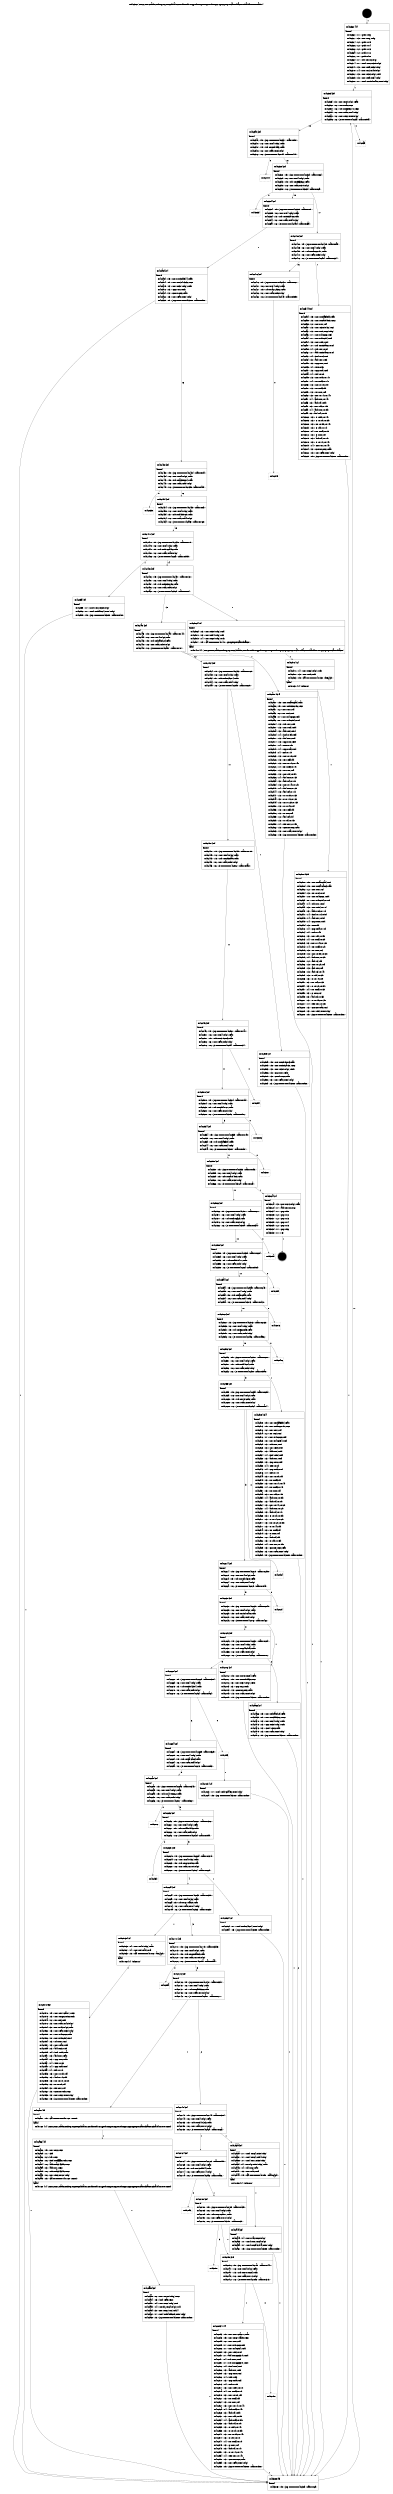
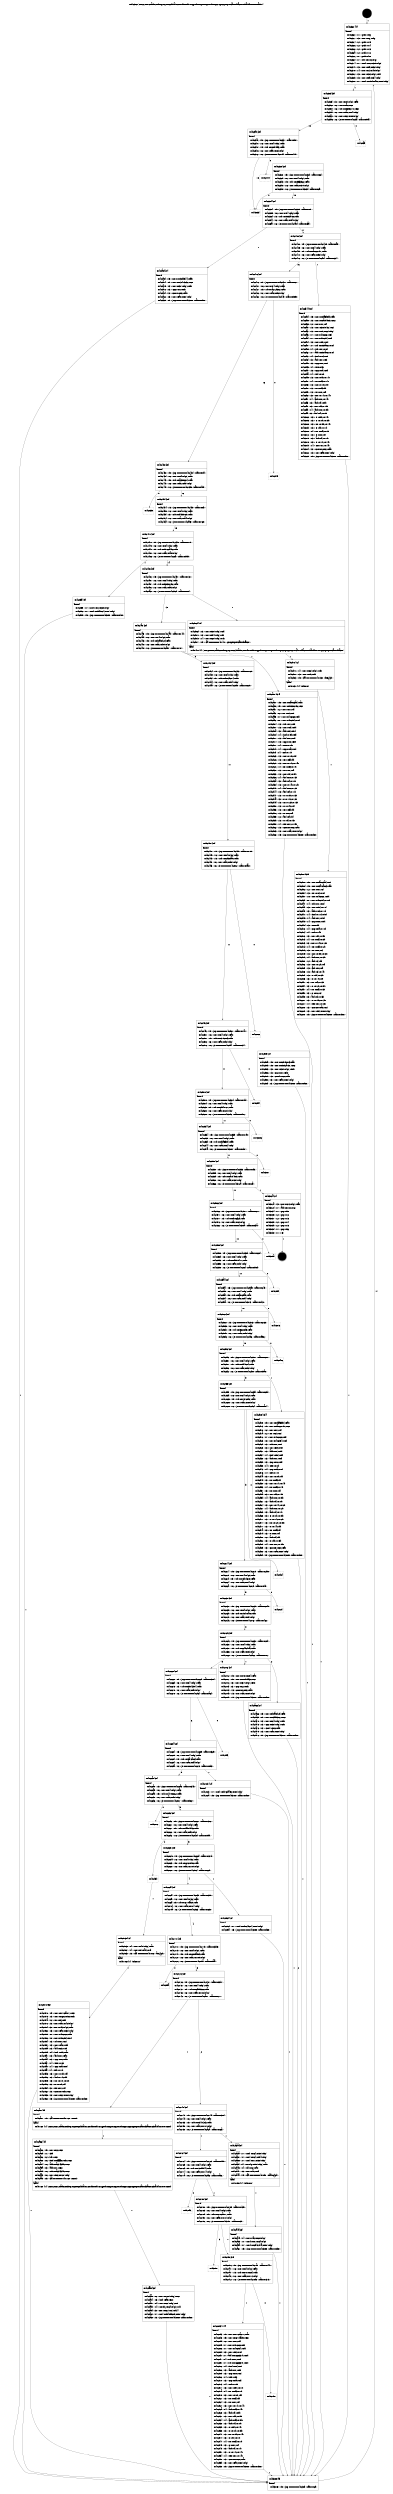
edge "0x4023ac [28]" -> "0x4023c8 [28]": now "0x4023ac [28]" -> "0x40303f"
edge "0x4023c8 [28]" -> "0x402400 [28]": now "0x4023e4 [28]" -> "0x402400 [28]"
edge "0x402a0f [27]" -> "0x402438 [28]": now "0x40241c [28]" -> "0x402438 [28]"
edge "0x4024a8 [28]" -> "0x4024c4 [28]": label " 12" -> " 9"
edge "0x4024c4 [28]" -> "0x4029d9 [27]": removed, label "1"
node "0x402e02": added
edge "0x402518 [28]" -> "0x402534 [28]": label " 3" -> " 11"
edge "0x4030ee [5]" -> "0x40238f [29]": now "0x4030ee [5]" -> "0x402360 [47]"
edge "0x402630 [28]" -> "0x4027c2 [27]": now "0x40264c [28]" -> "0x4027c2 [27]"
edge "0x402dcf" -> "0x402c13 [12]": now "0x402684 [28]" -> "0x402c13 [12]"
edge "0x4026f4 [28]" -> "0x402963 [13]": now "0x402d3d" -> "0x402963 [13]"
edge "0x4026f4 [28]" -> "0x402710 [28]": label " 3" -> " 4"
